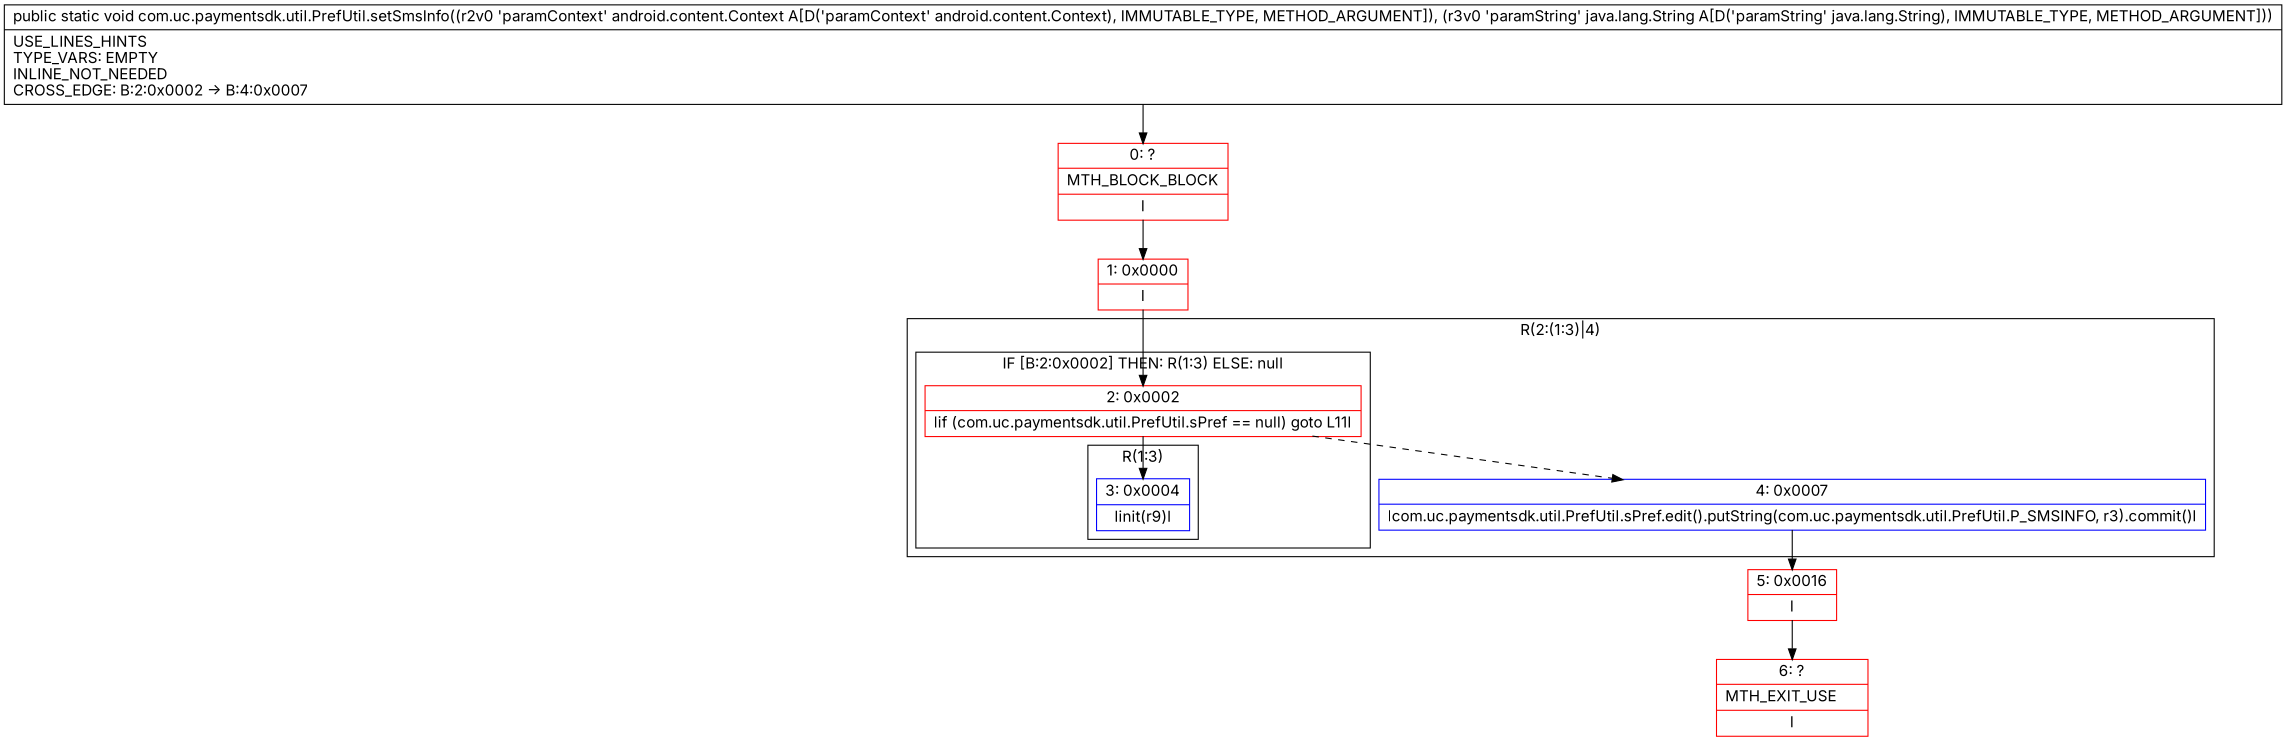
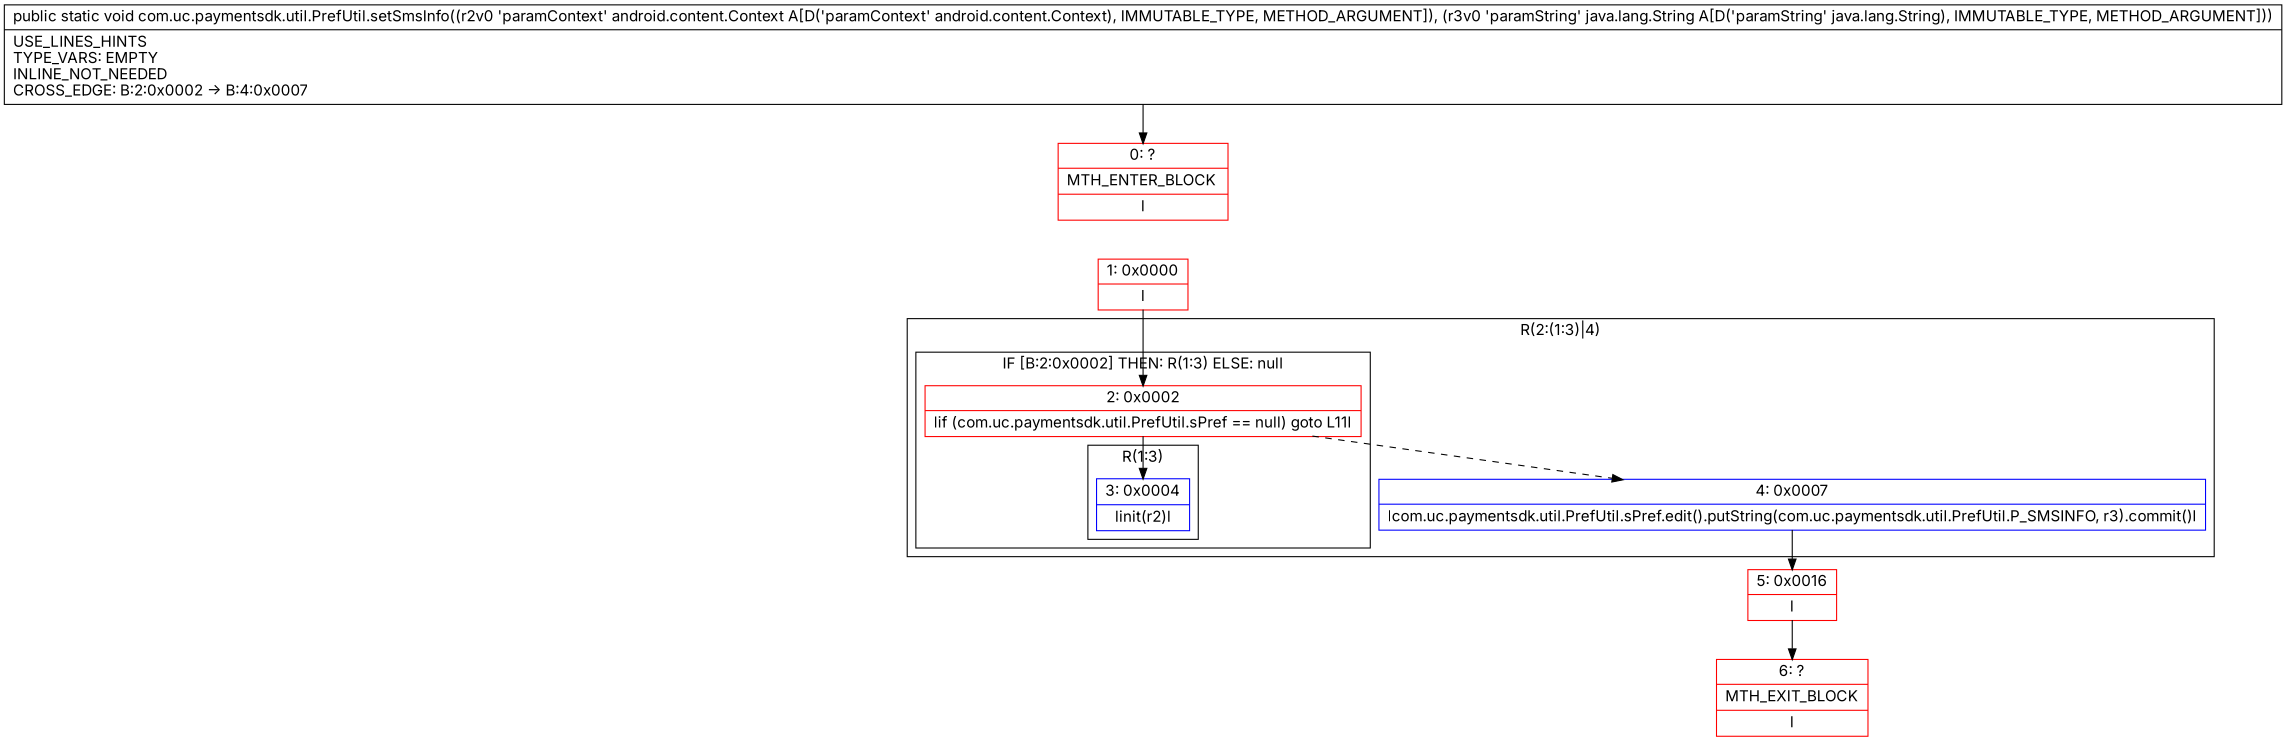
node "0: ?": text "MTH_BLOCK_BLOCK" -> "MTH_ENTER_BLOCK"
edge "0: ?" -> "1: 0x0000": removed
node "3: 0x0004": text "linit(r9)l" -> "linit(r2)l"
node "6: ?": text "MTH_EXIT_USE" -> "MTH_EXIT_BLOCK"
